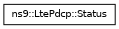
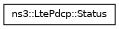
node "ns9::LtePdcp::Status": label "ns9::LtePdcp::Status" -> "ns3::LtePdcp::Status"
